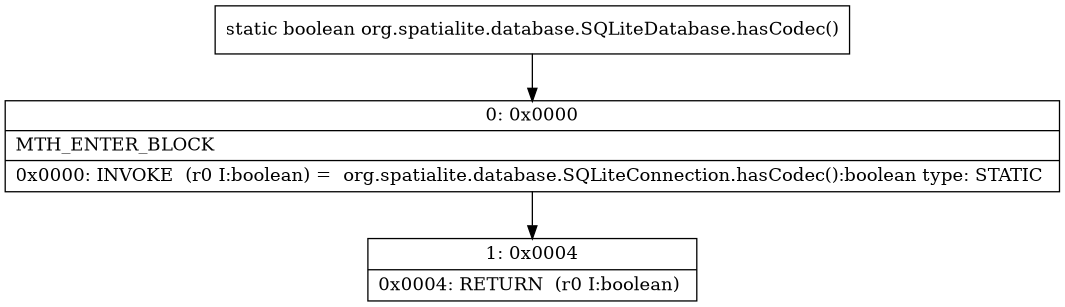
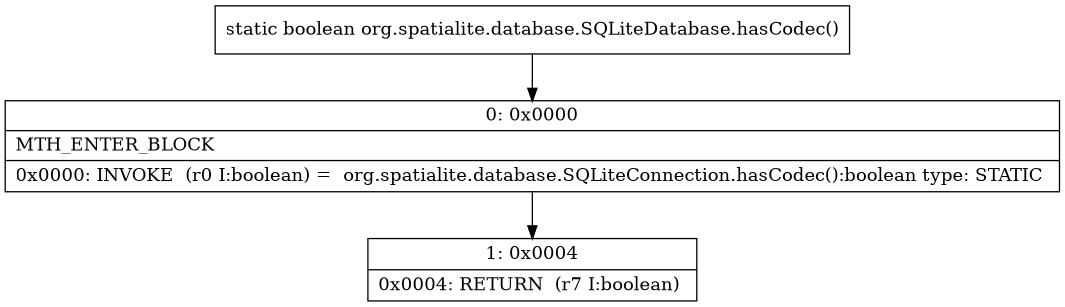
node "1: 0x0004": text "0x0004: RETURN  (r0 I:boolean)" -> "0x0004: RETURN  (r7 I:boolean)"
